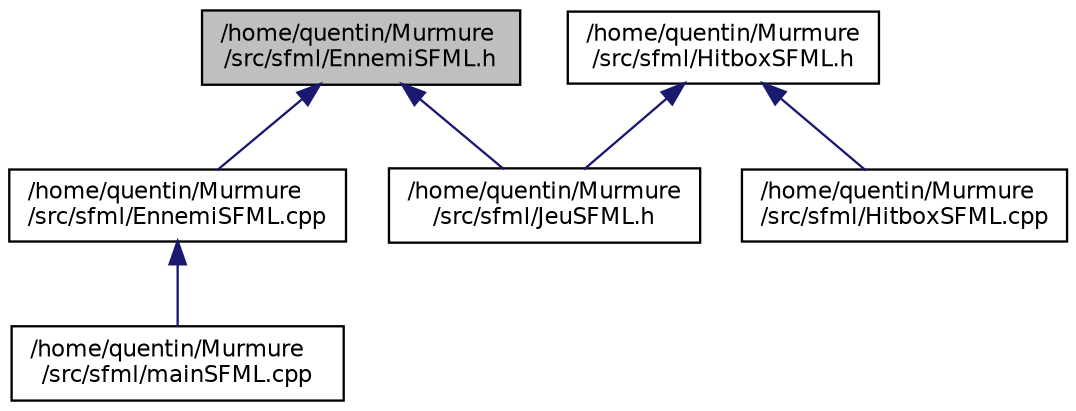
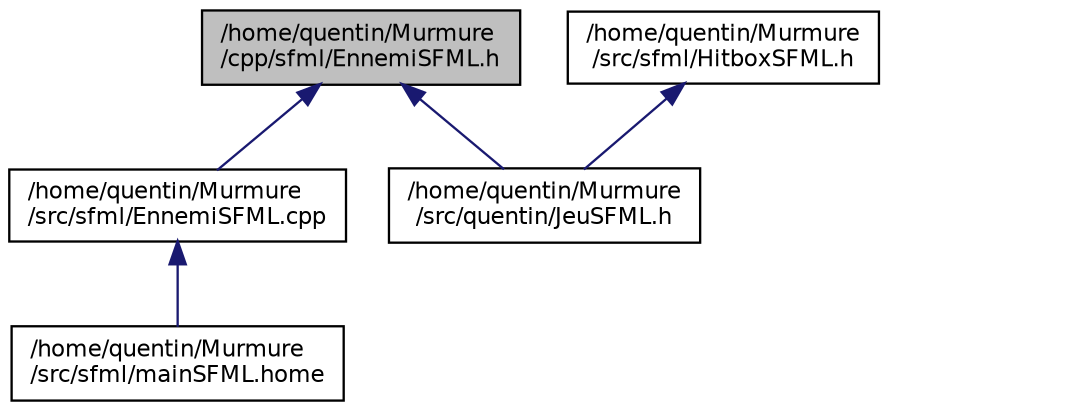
node "/home/quentin/Murmure /src/sfml/EnnemiSFML.h": label "/home/quentin/Murmure /src/sfml/EnnemiSFML.h" -> "/home/quentin/Murmure /cpp/sfml/EnnemiSFML.h"
node "/home/quentin/Murmure /src/sfml/JeuSFML.h": label "/home/quentin/Murmure /src/sfml/JeuSFML.h" -> "/home/quentin/Murmure /src/quentin/JeuSFML.h"
node "/home/quentin/Murmure /src/sfml/HitboxSFML.cpp": removed
node "/home/quentin/Murmure /src/sfml/mainSFML.cpp": label "/home/quentin/Murmure /src/sfml/mainSFML.cpp" -> "/home/quentin/Murmure /src/sfml/mainSFML.home"
